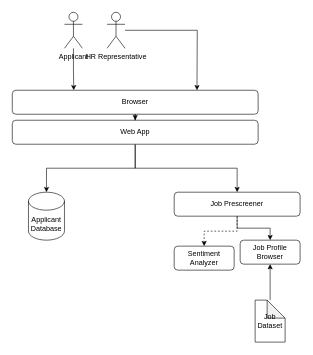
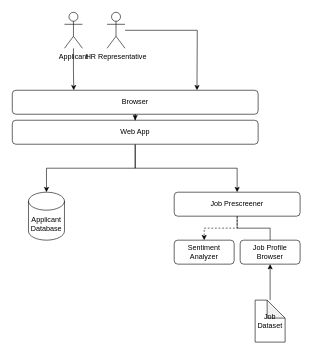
edge "Job Prescreener" -> "Job Profile Browser": arrowhead classic -> none
node "Sentiment Analyzer": moved (204, 258) -> (204, 252)
